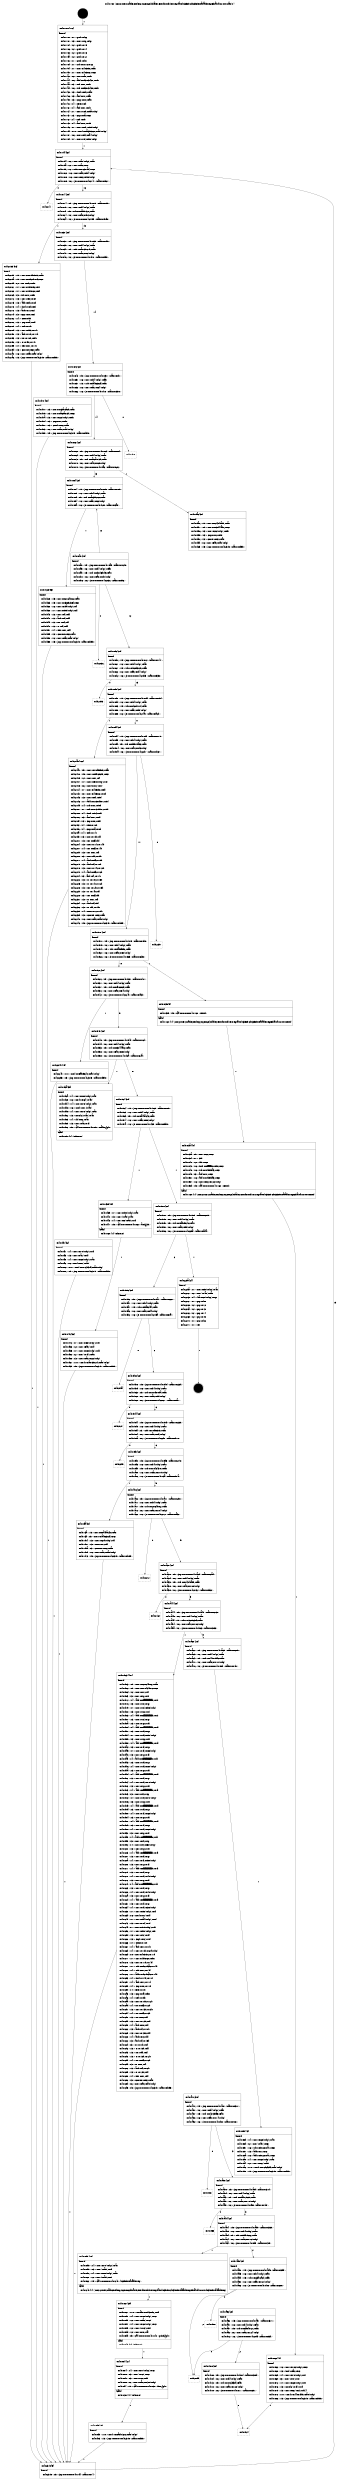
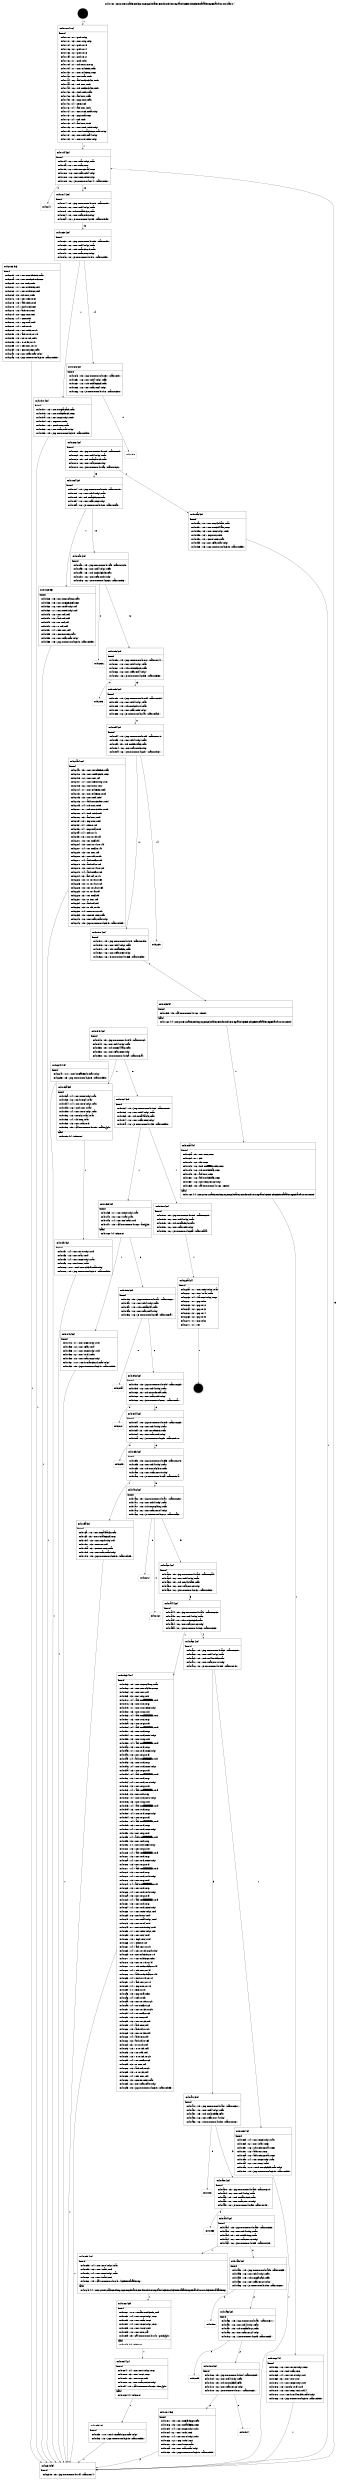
edge "0x401814 [28]" -> "0x402155 [86]": removed, label "1"
edge "0x401830 [28]" -> "0x401d70 [30]": added, label "1"
edge "0x40184c [28]" -> "0x401868 [28]": removed, label "14"
edge "0x4018a0 [28]" -> "0x401884 [28]": reversed
edge "0x4018d8 [28]" -> "0x4021ab [160]": removed, label "1"
edge "0x4018f4 [28]" -> "0x4022b7": label " 0" -> " 14"
node "0x40192c [28]": removed
edge "0x401dca [39]" -> "0x401df1 [32]": added, label "1"
edge "0x401980 [28]" -> "0x40199c [28]": now "0x401d39 [19]" -> "0x40199c [28]"
edge "0x401dac [30]" -> "0x402315 [5]": added, label "1"
edge "0x401a28 [28]" -> "0x402132": now "0x401a0c [28]" -> "0x402132"
edge "0x401a44 [28]" -> "0x401a60 [28]": label " 9" -> " 4"
edge "0x401a60 [28]" -> "0x401a7c [28]": added, label "3"
edge "0x401a98 [28]" -> "0x401ab4 [28]": removed, label "3"
edge "0x401ad0 [28]" -> "0x4020df": now "0x401ad0 [28]" -> "0x401aec [28]"
edge "0x401e8b [42]" -> "0x402315 [5]": added, label "1"
edge "0x401e62 [41]" -> "0x401b24": now "0x401e62 [41]" -> "0x402315 [5]"
node "0x401e11 [36]": added
